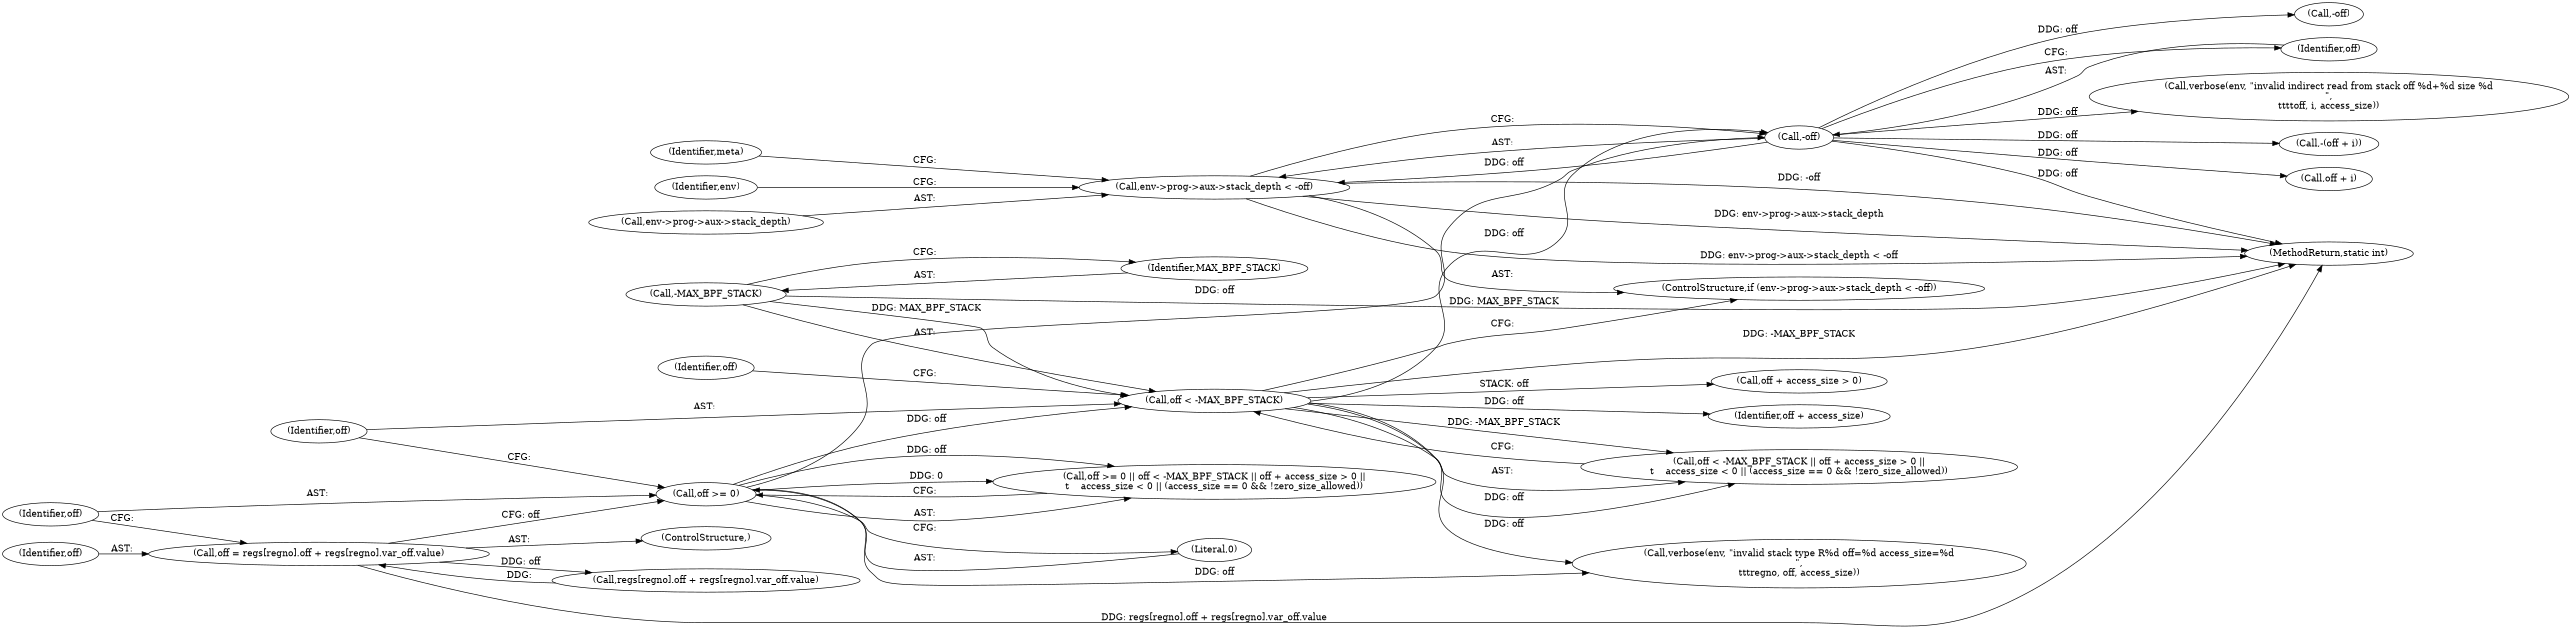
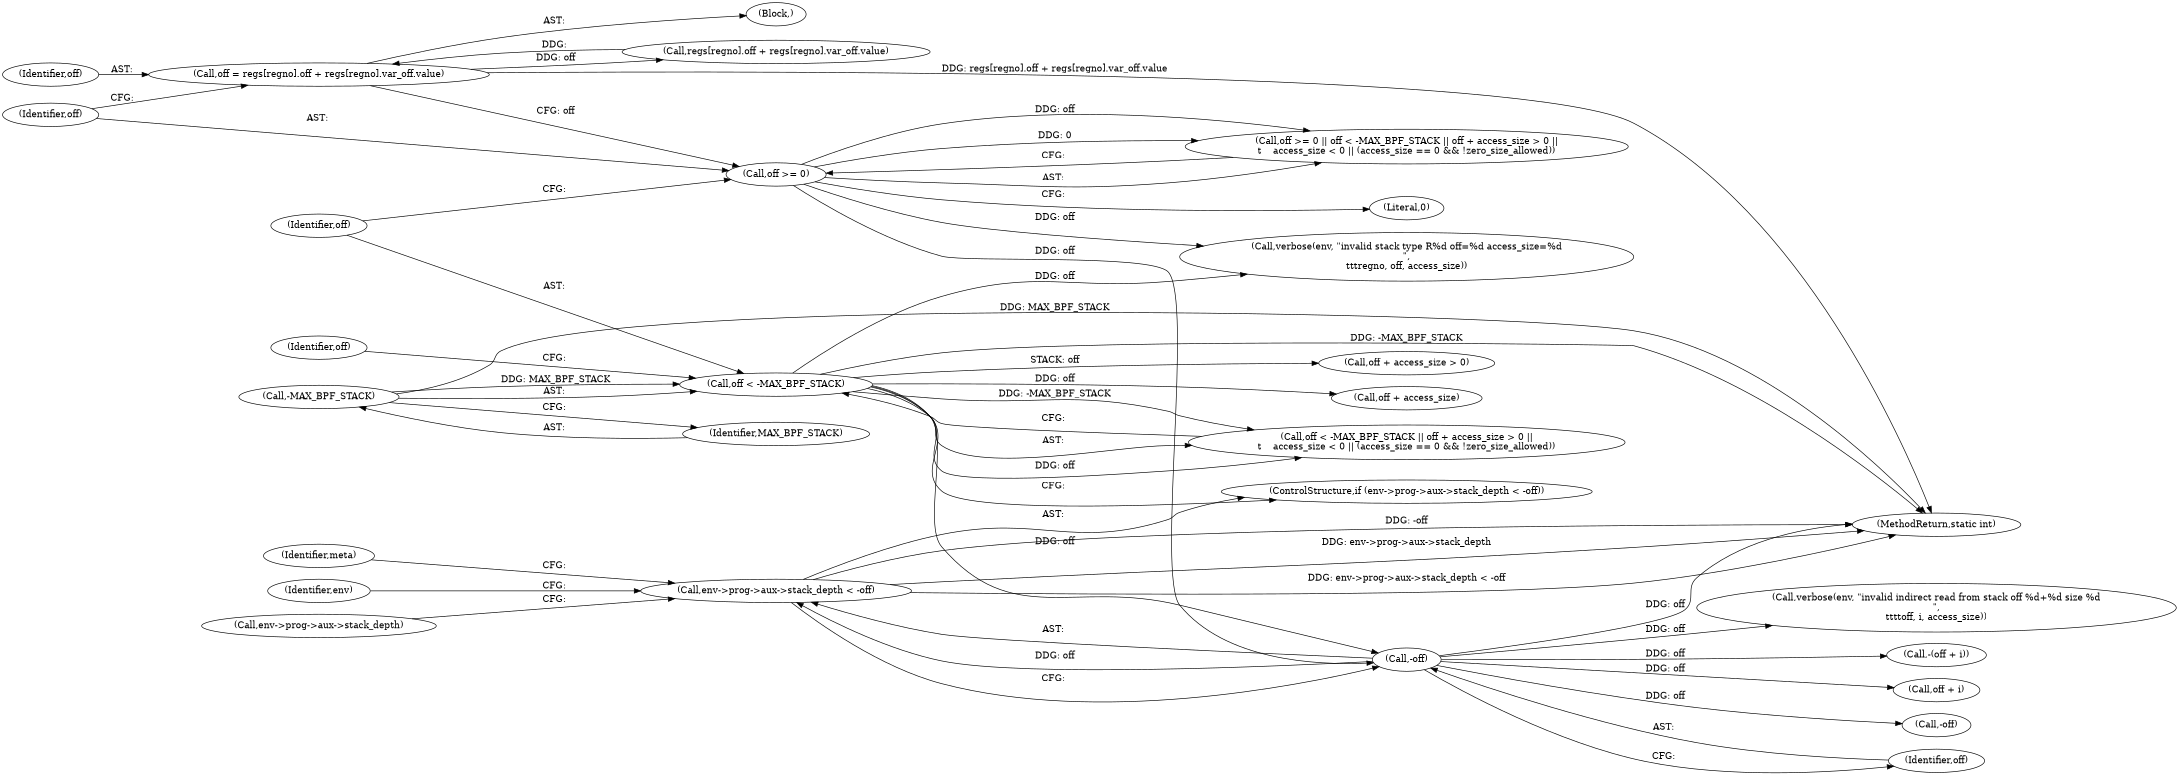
edge "(Call,env->prog->aux->stack_depth)" -> "(Call,env->prog->aux->stack_depth < -off)": label "AST: " -> "CFG: "
node "(Identifier,off + access_size)": label "(Identifier,off + access_size)" -> "(Call,off + access_size)"
edge "(Call,off >= 0)" -> "(Call,off < -MAX_BPF_STACK)": removed, label "DDG: off"
node "(ControlStructure,)": label "(ControlStructure,)" -> "(Block,)"
edge "(Literal,0)" -> "(Call,off >= 0)": removed, label "AST:"
